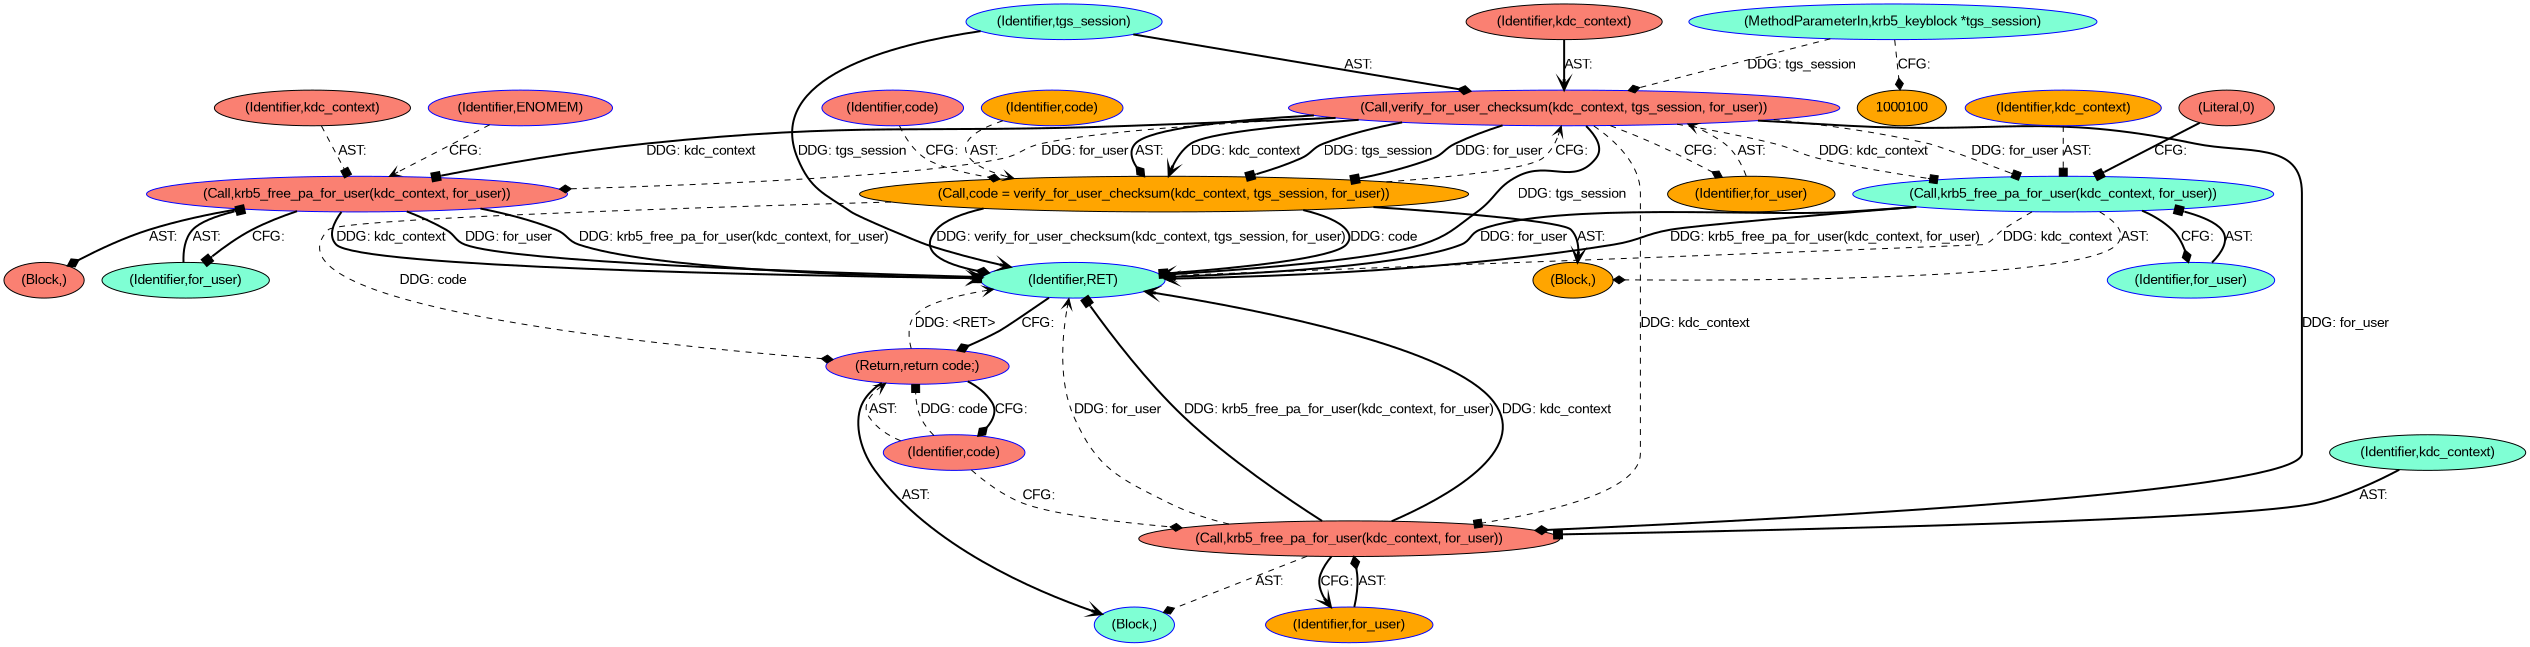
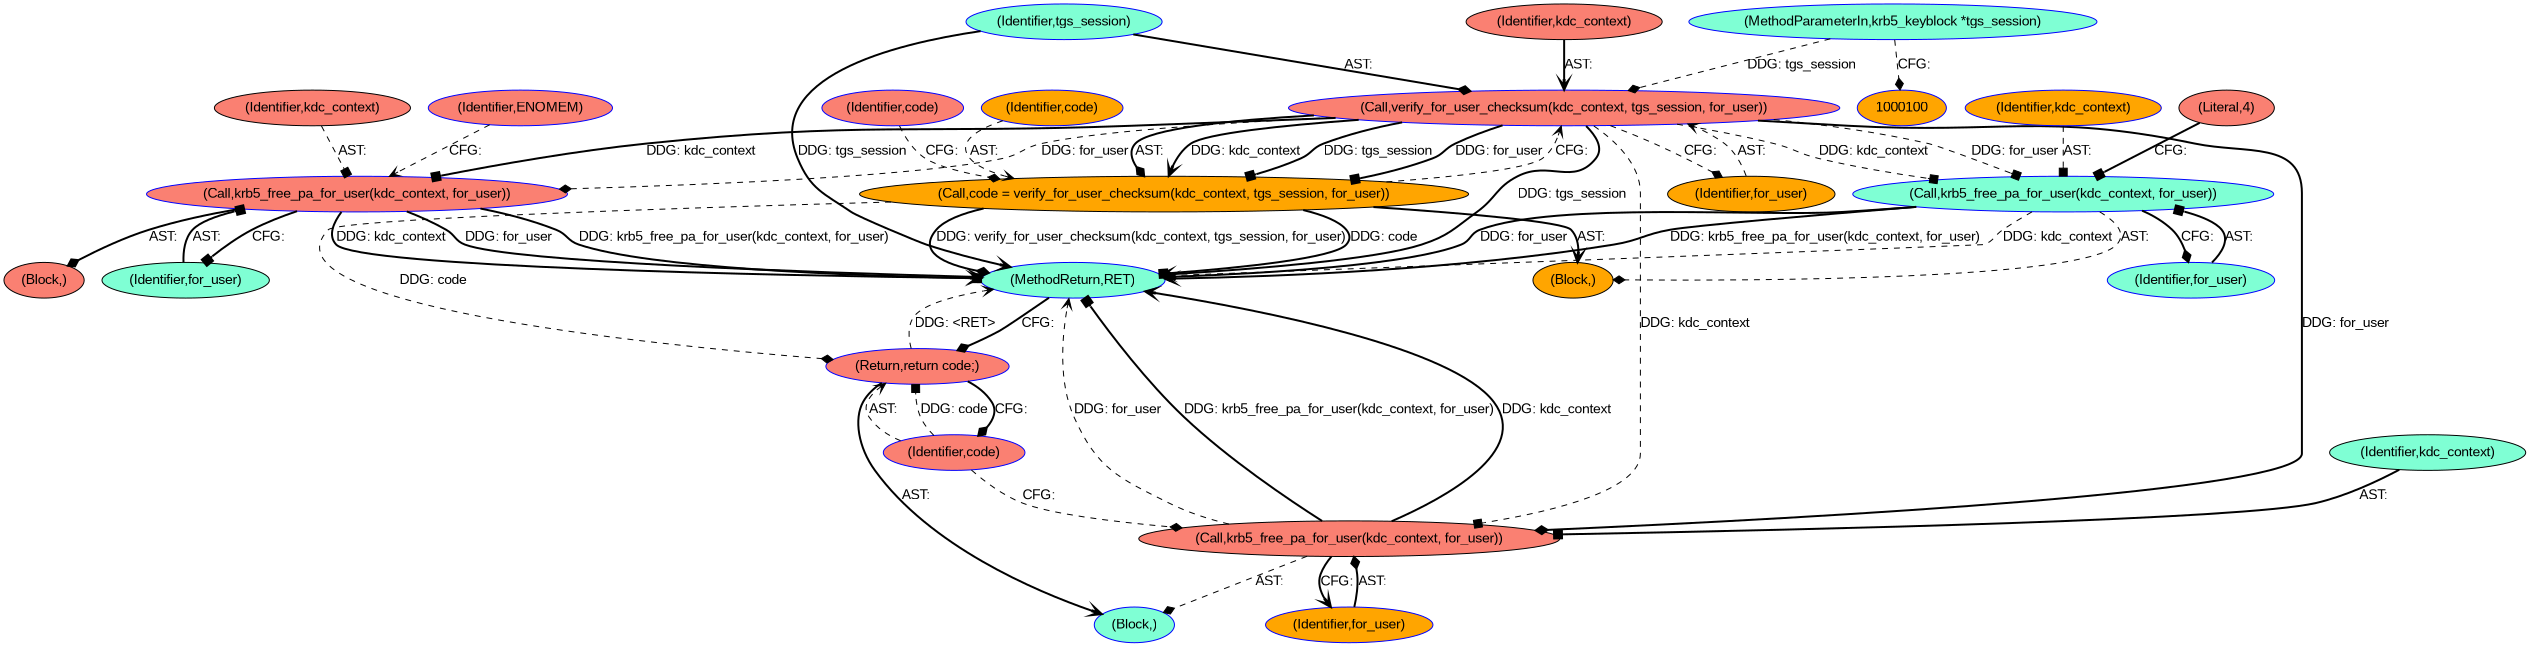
node "1000100": color black -> blue
node "(Literal,0)": label "(Literal,0)" -> "(Literal,4)"
node "(Identifier,RET)": label "(Identifier,RET)" -> "(MethodReturn,RET)"
